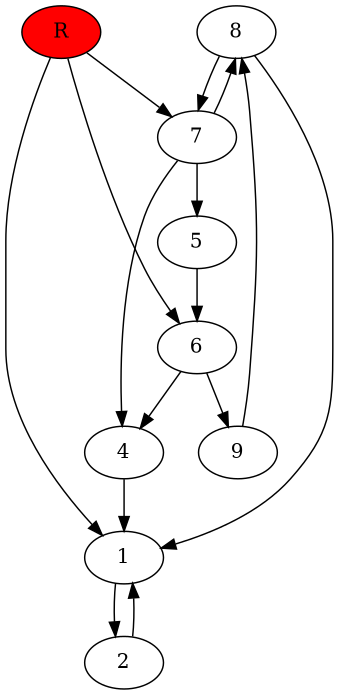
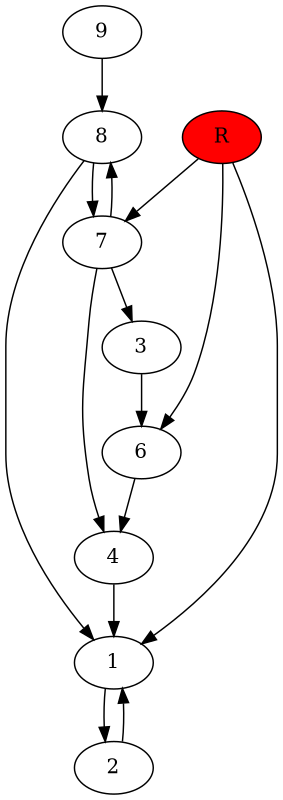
node "5": label "5" -> "3"
edge "6" -> "9": removed
